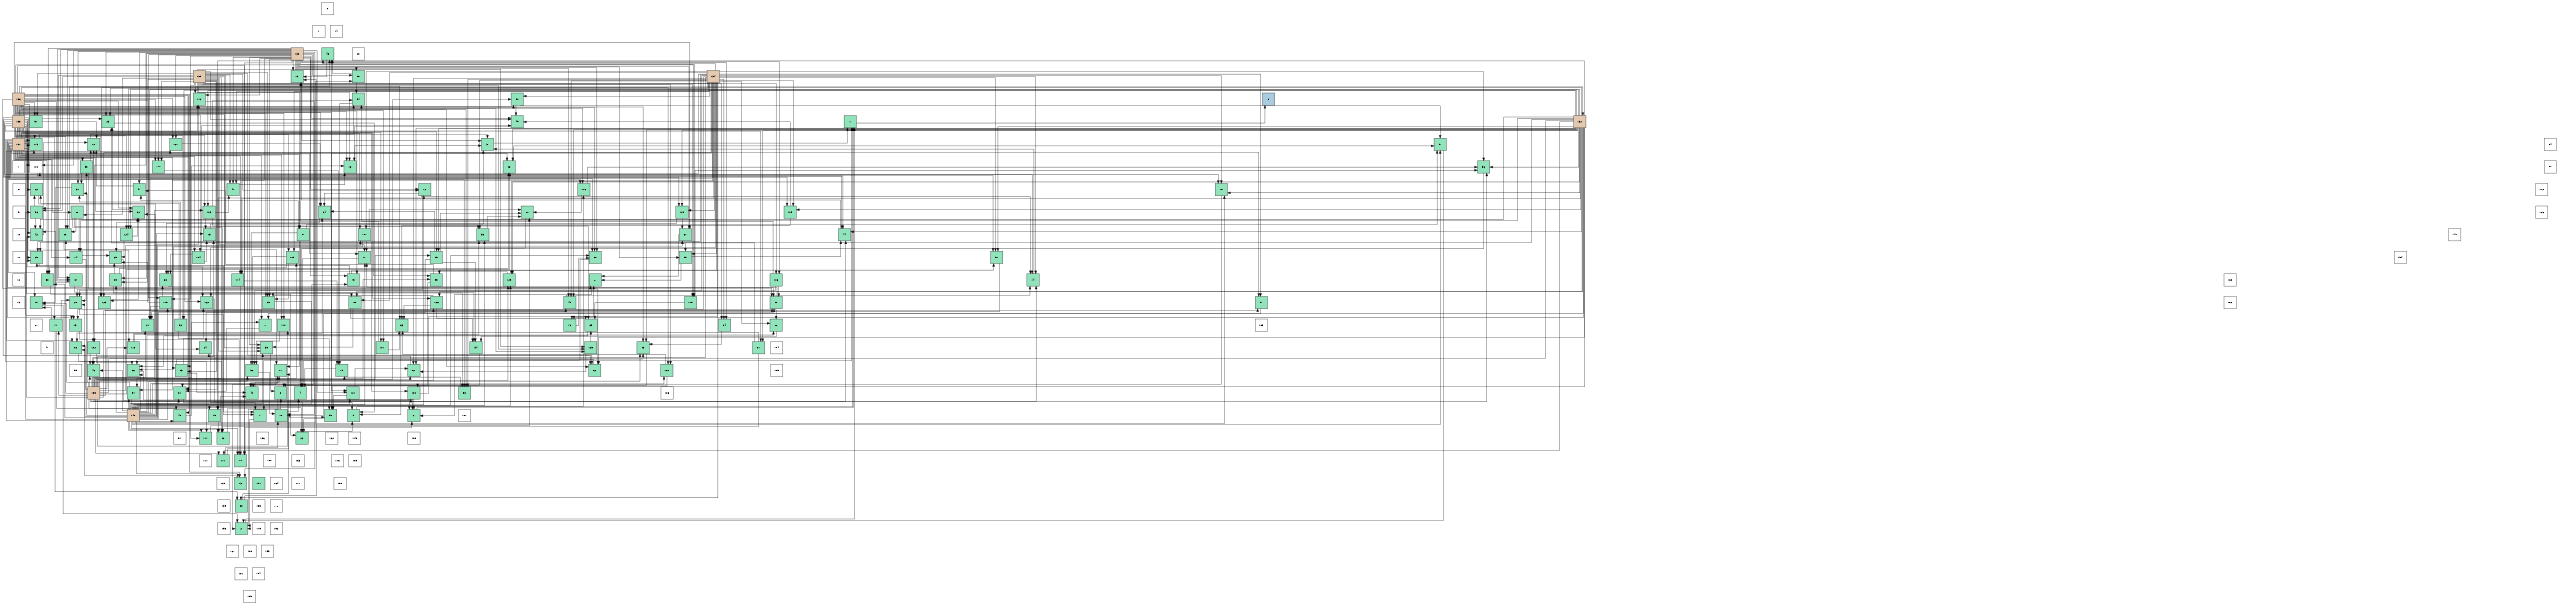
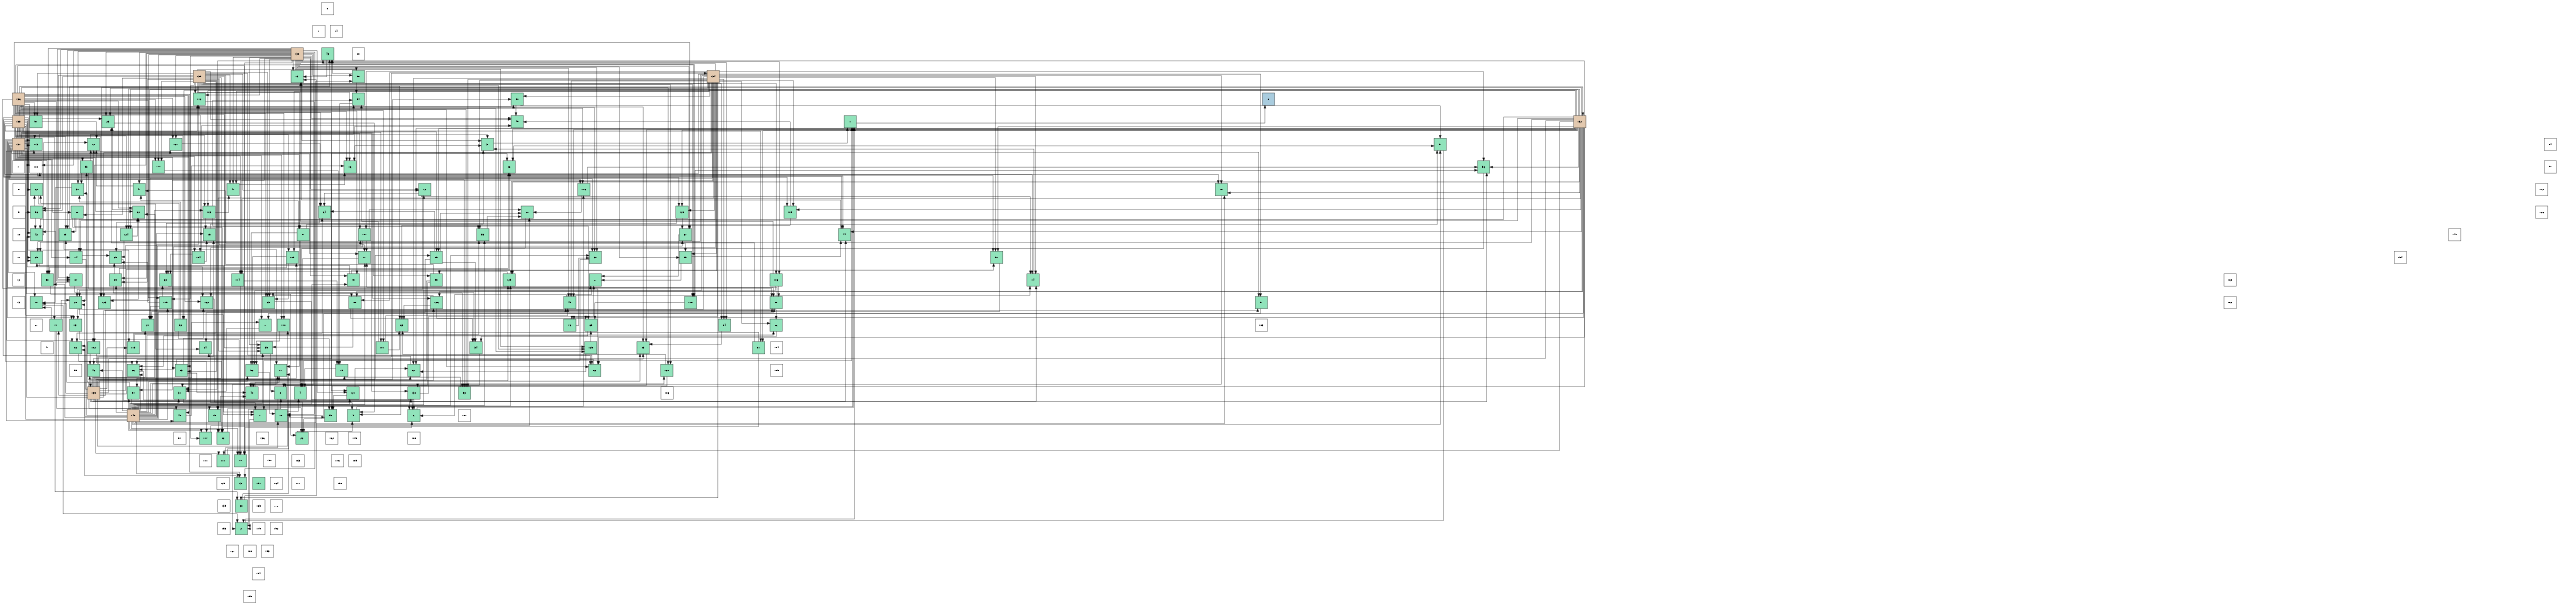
edge "101" -> "45": added
edge "134" -> "46": reversed
edge "135" -> "95": reversed
node "181": removed
